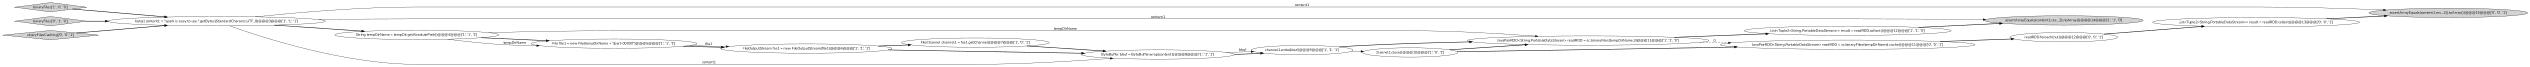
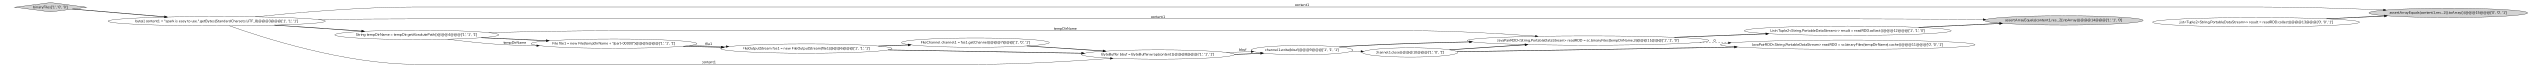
node "binaryFiles['0', '1', '0']": removed
node "binaryFilesCaching['0', '0', '1']": removed
node "readRDD.foreach(null)@@@12@@@['0', '0', '1']": removed
